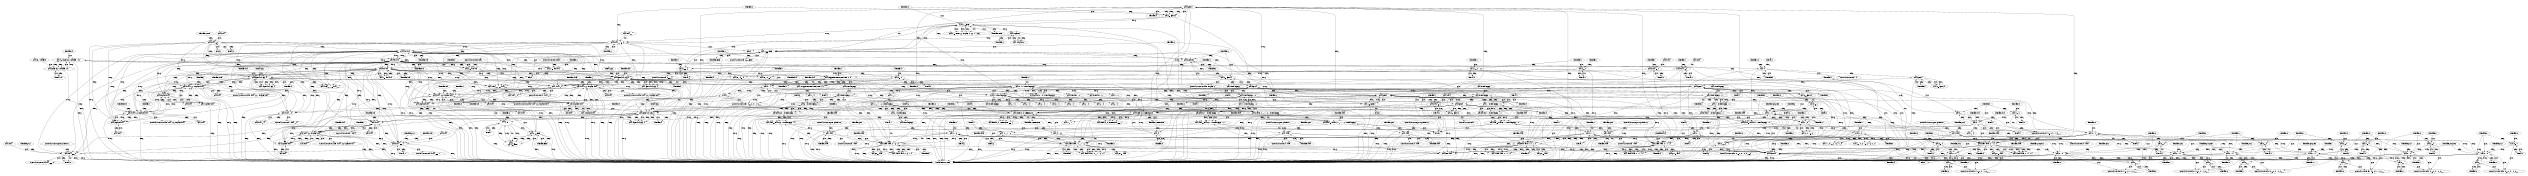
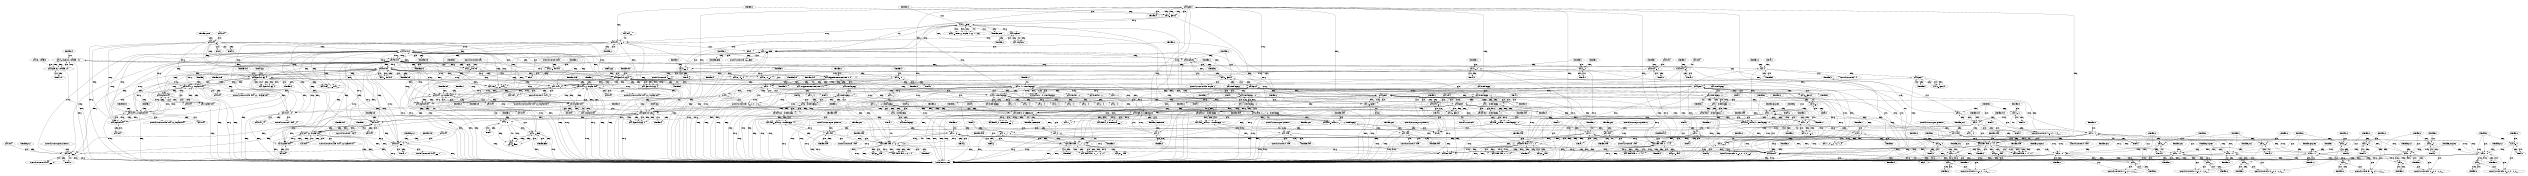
edge "(Call,c != ' ' && c != EOF)" -> "(Call,c != ' ')": removed, label "CFG:"
node "(Call,j = (w - x >= 8) ? 8 : w - x)": removed
